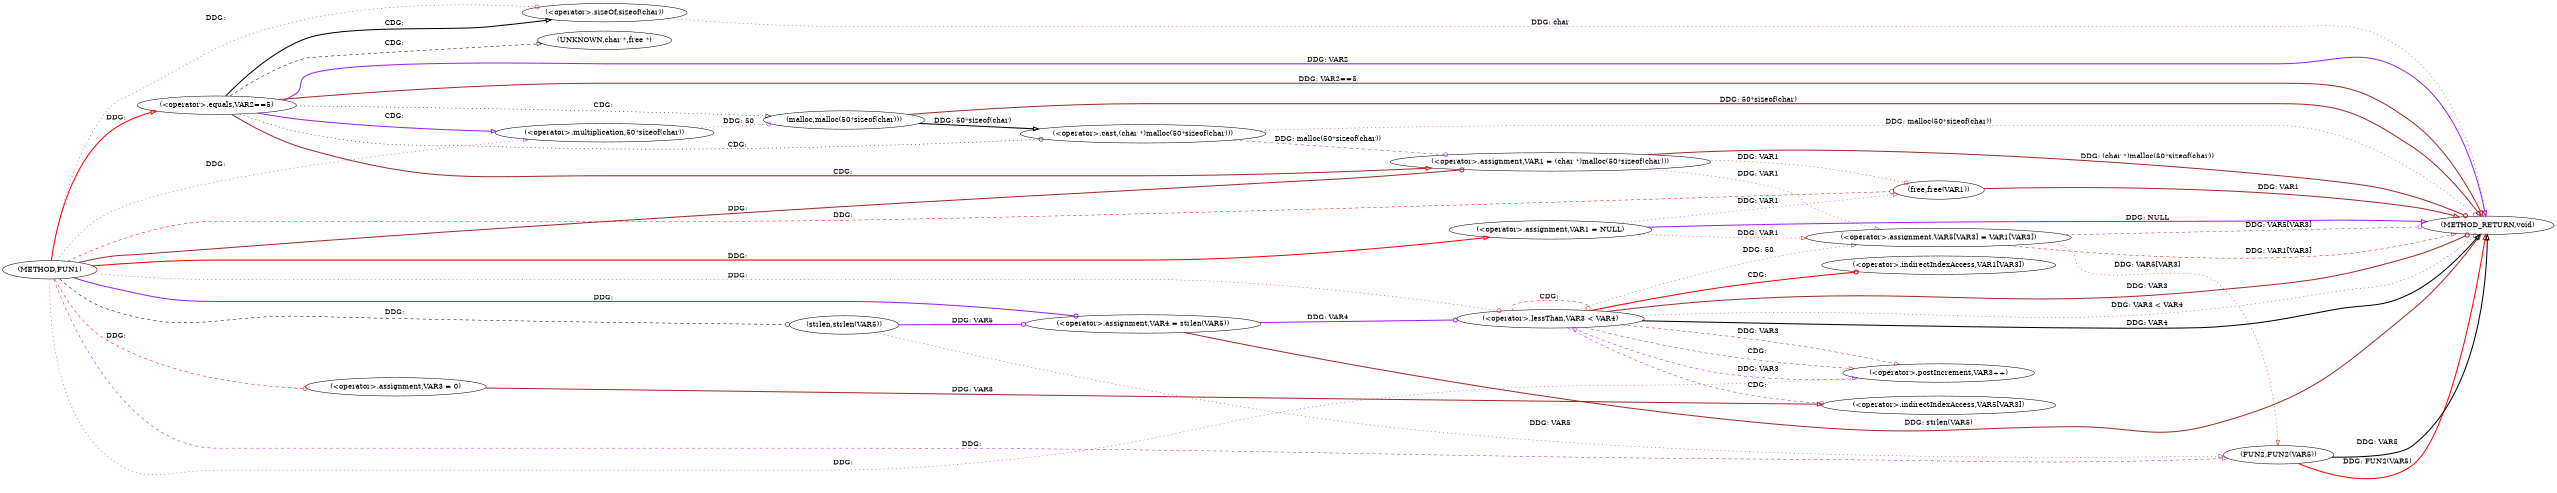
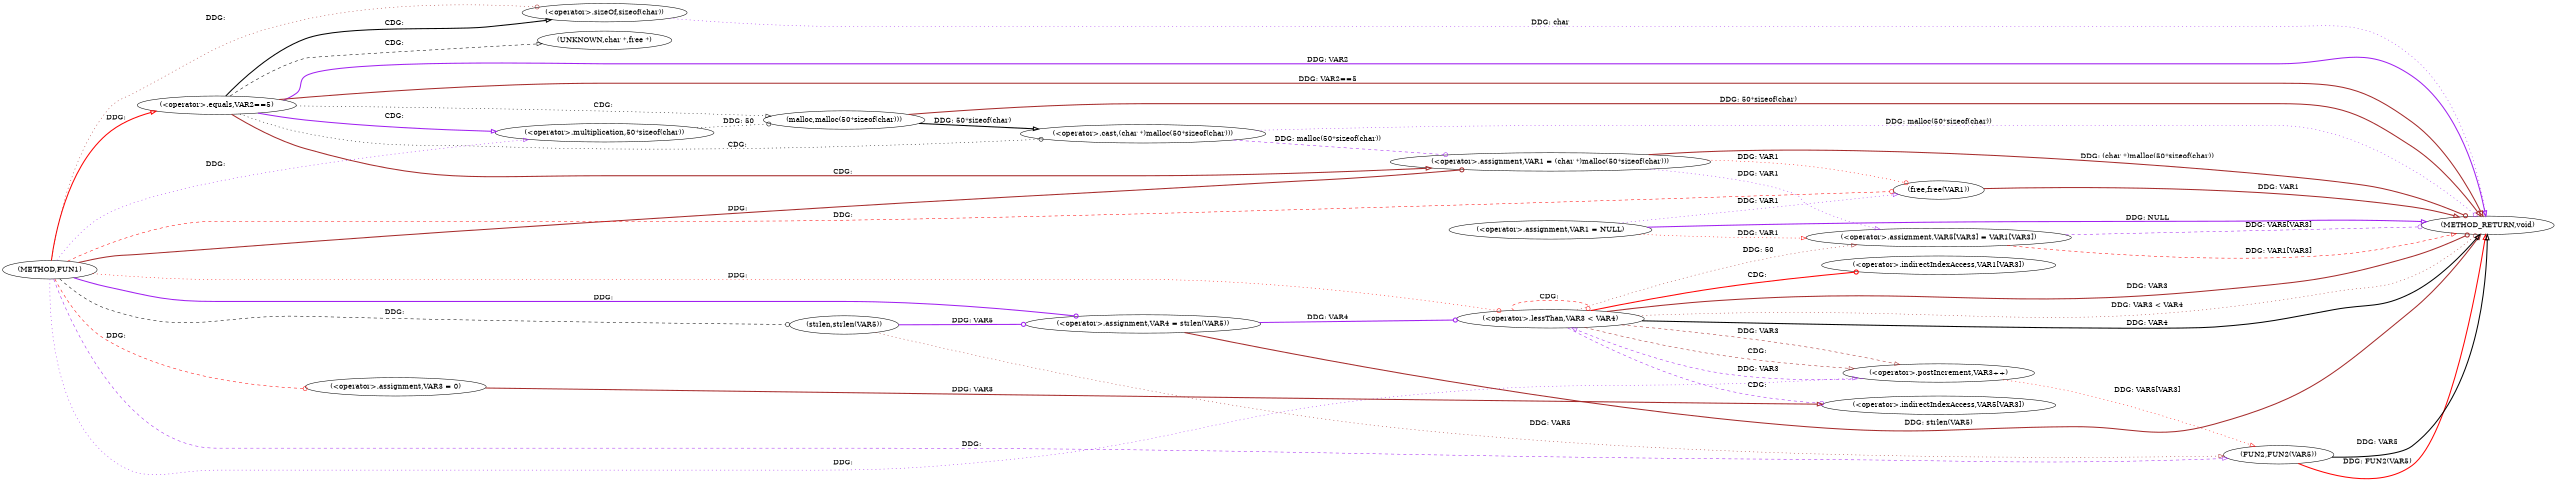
edge "(<operator>.multiplication,50*sizeof(char))" -> "(malloc,malloc(50*sizeof(char)))": color purple -> black
edge "(METHOD,FUN1)" -> "(<operator>.assignment,VAR1 = NULL)": removed, label "DDG:"
edge "(<operator>.assignment,VAR5[VAR3] = VAR1[VAR3])" -> "(FUN2,FUN2(VAR5))": now "(<operator>.postIncrement,VAR3++)" -> "(FUN2,FUN2(VAR5))"
